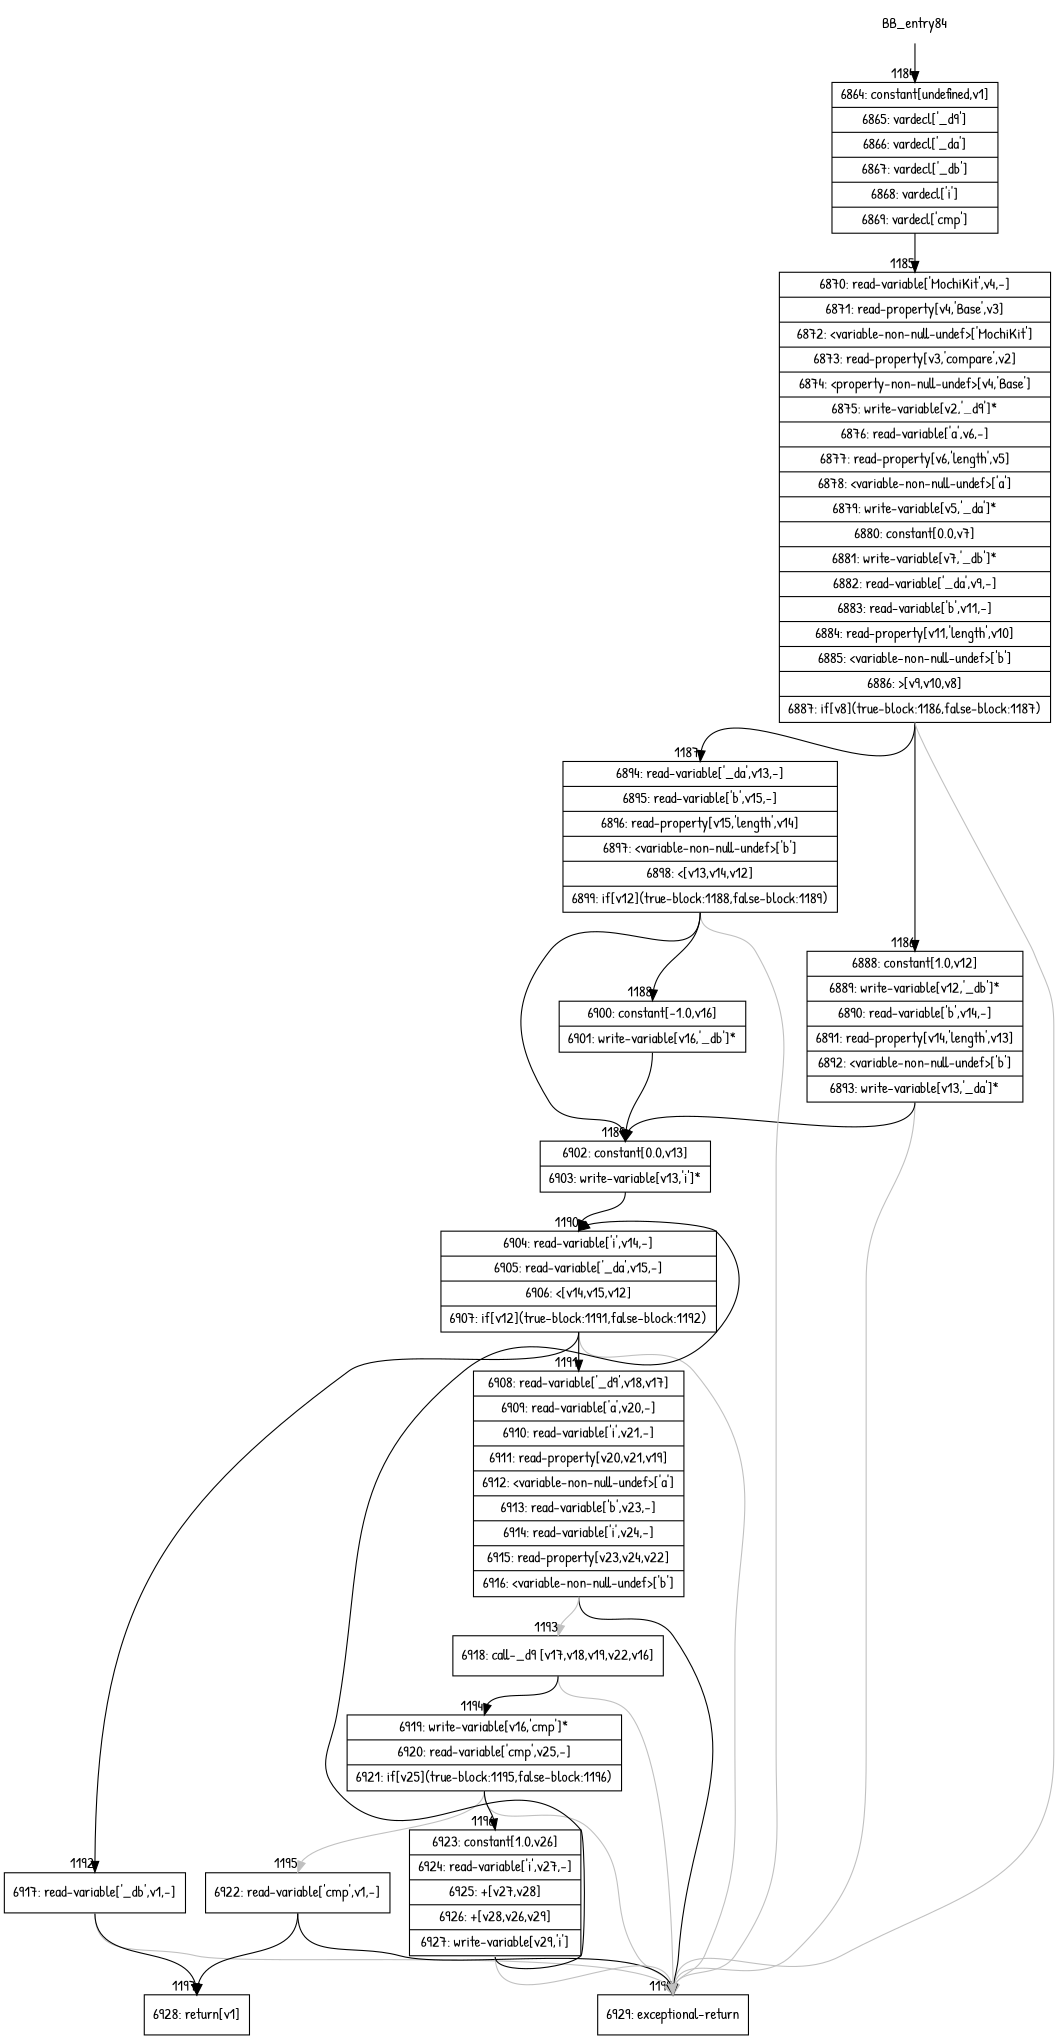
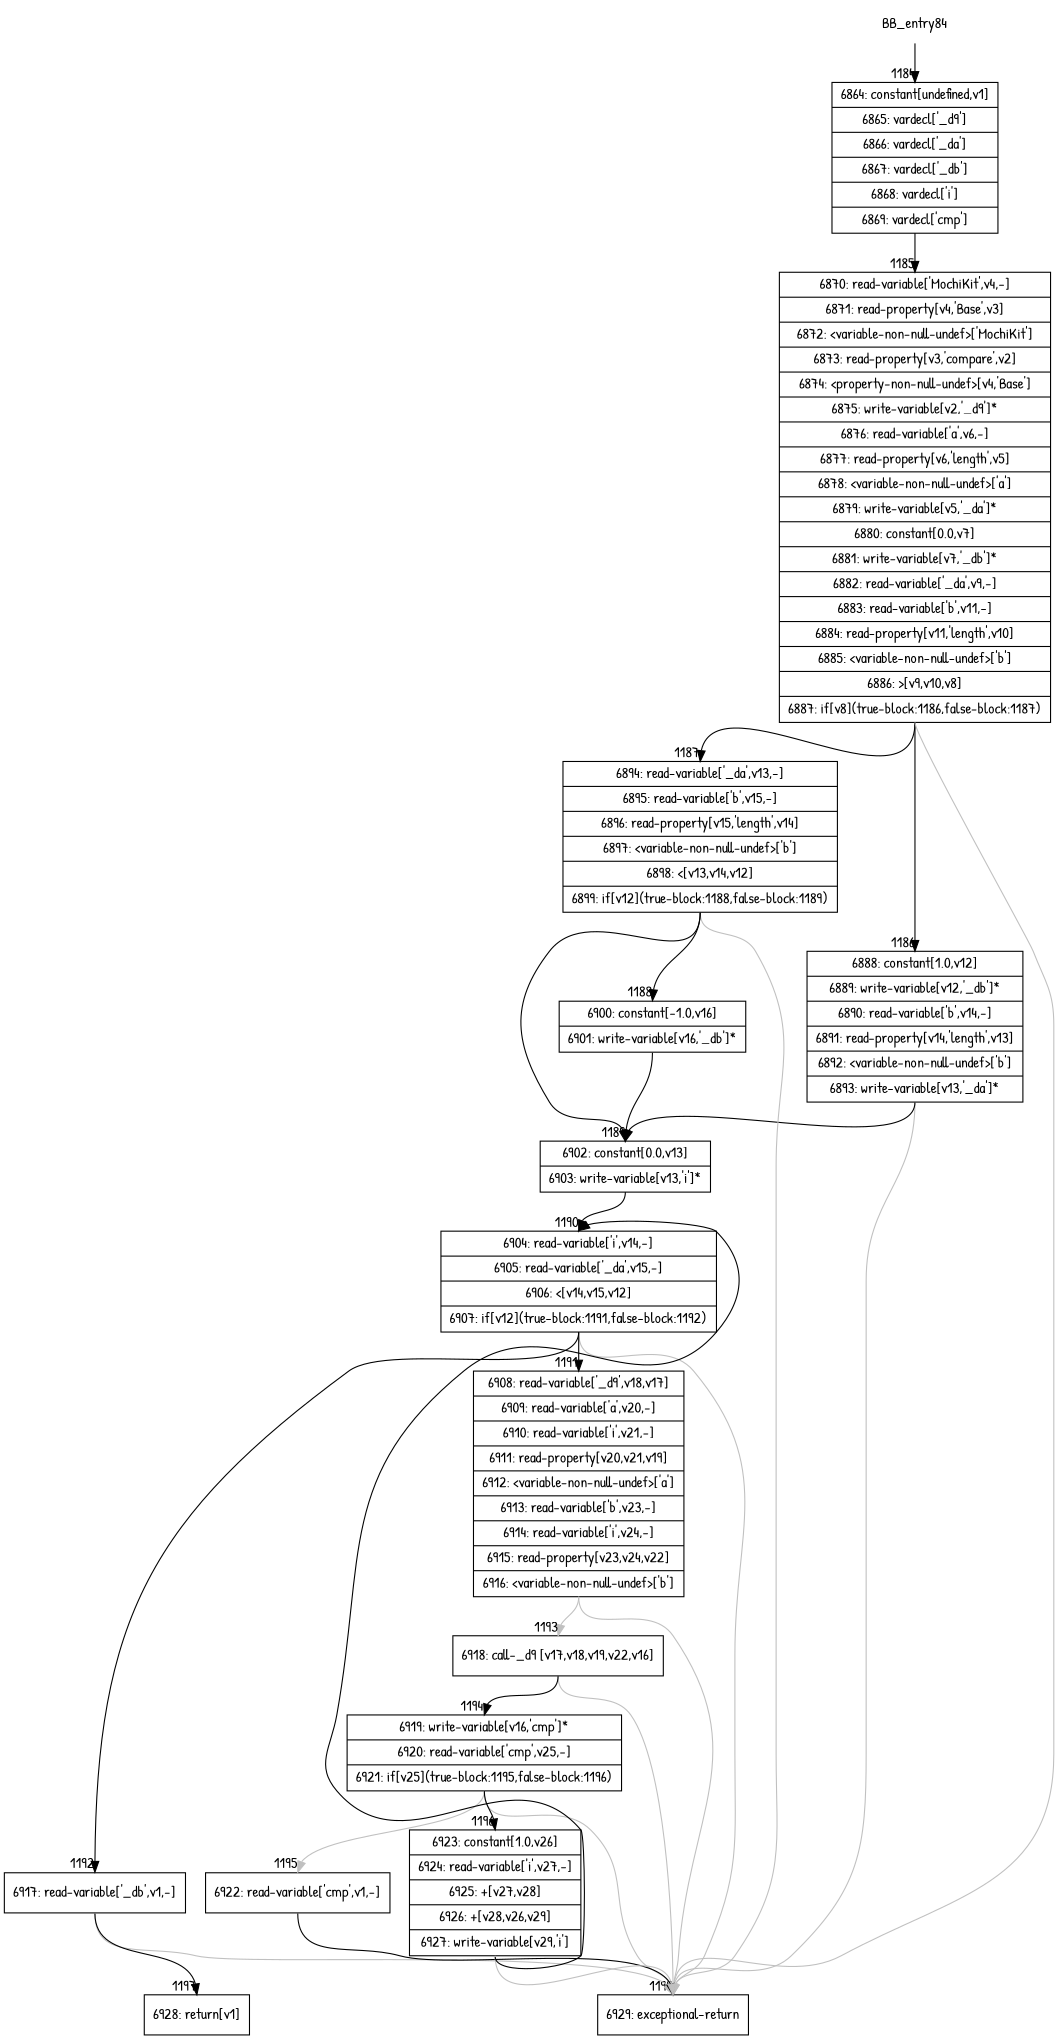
edge "6908: read-variable['_d9',v18,v17]" -> "6929: exceptional-return": color black -> gray
edge "6922: read-variable['cmp',v1,-]" -> "6928: return[v1]": removed
